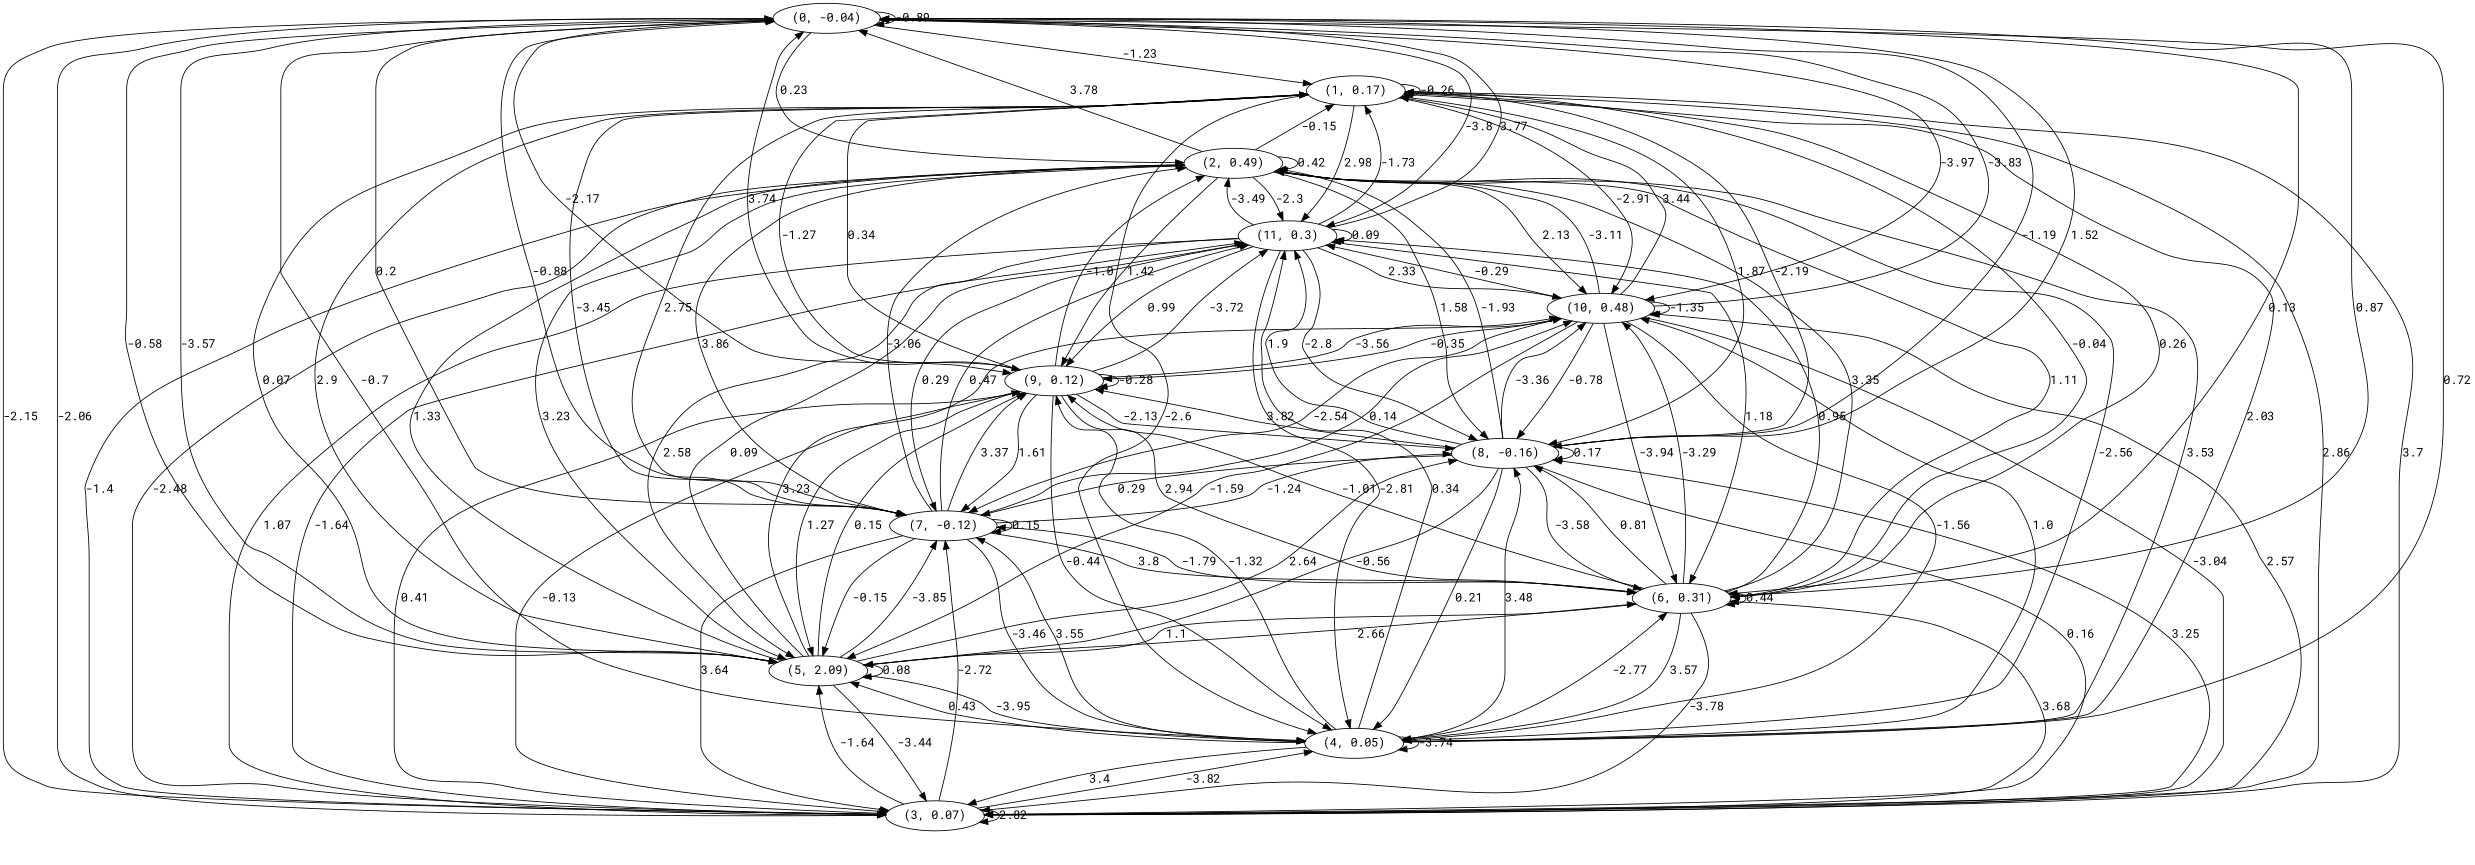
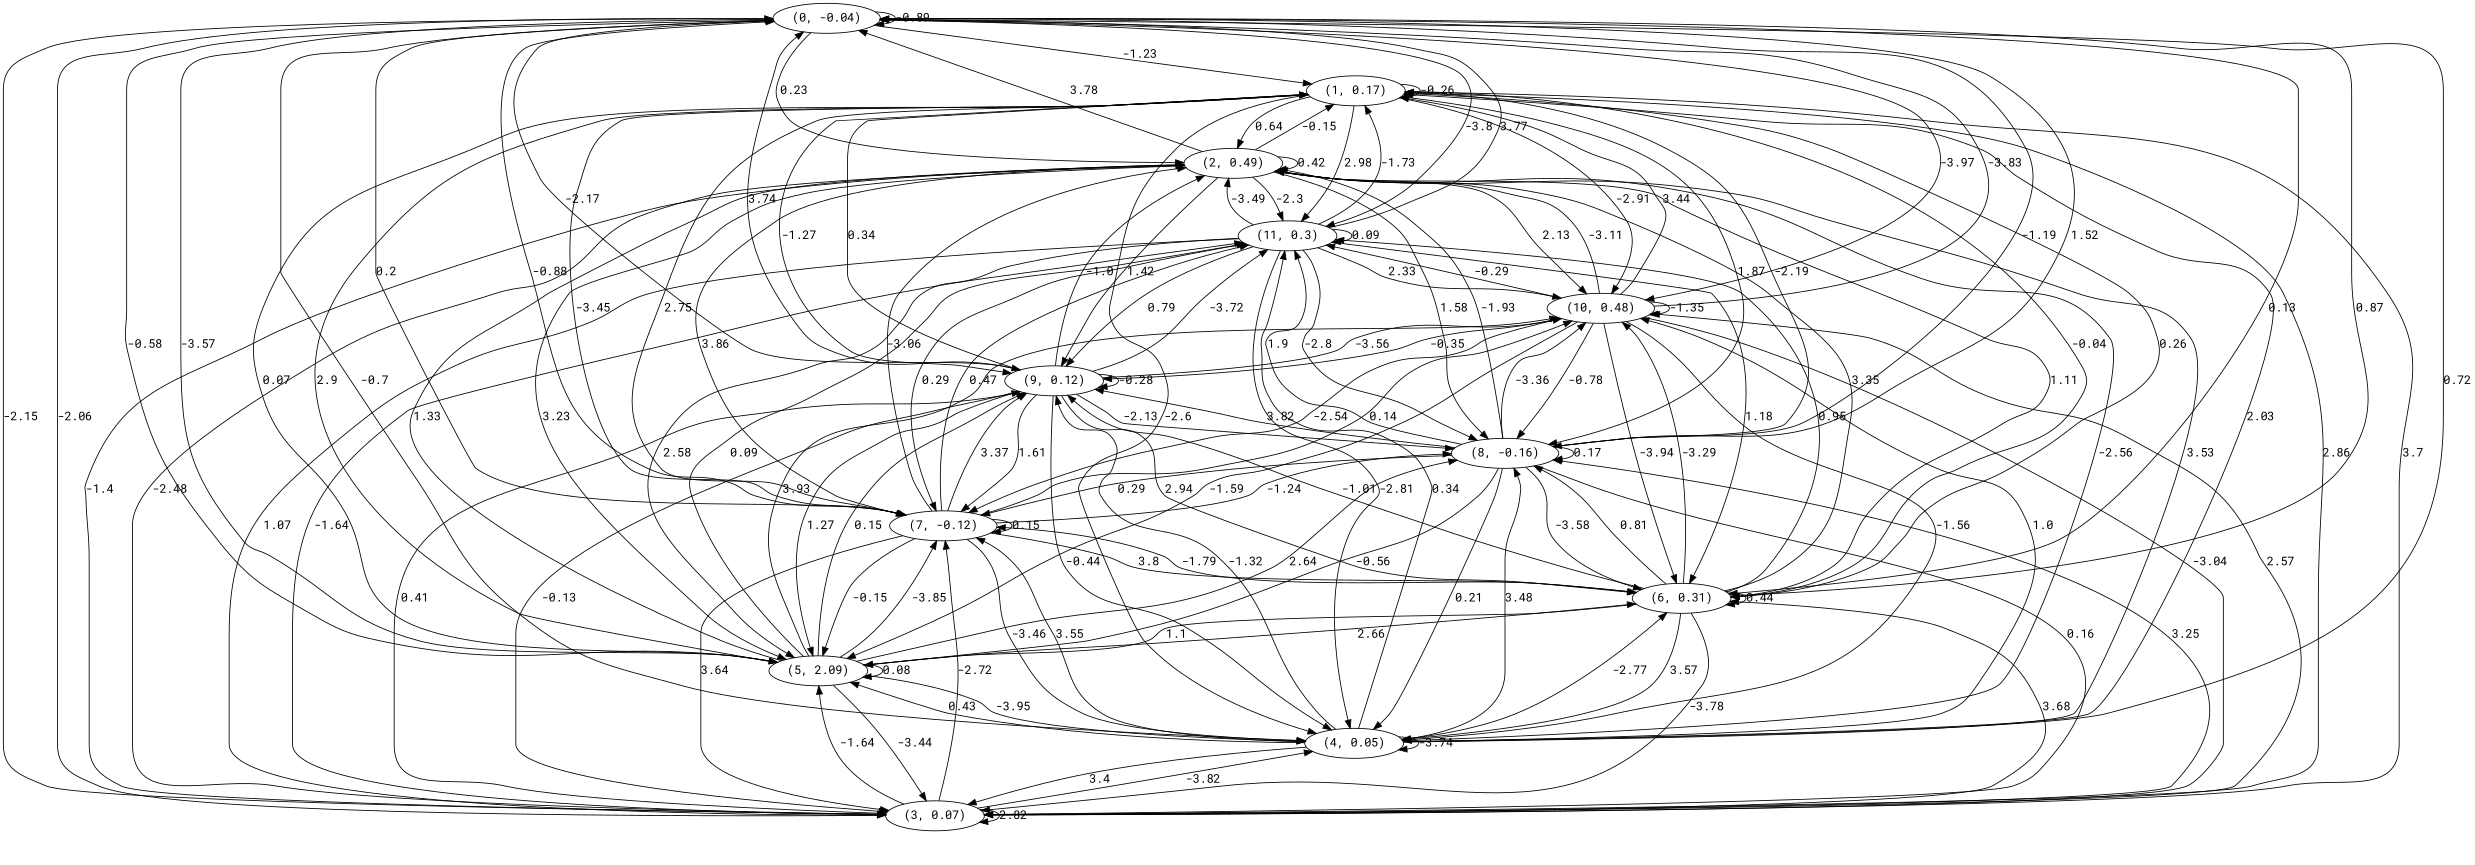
edge "(1, 0.17)" -> "(2, 0.49)": added, label "0.64"
edge "(11, 0.3)" -> "(9, 0.12)": label "0.99" -> "0.79"
edge "(5, 2.09)" -> "(10, 0.48)": label "3.23" -> "3.93"
